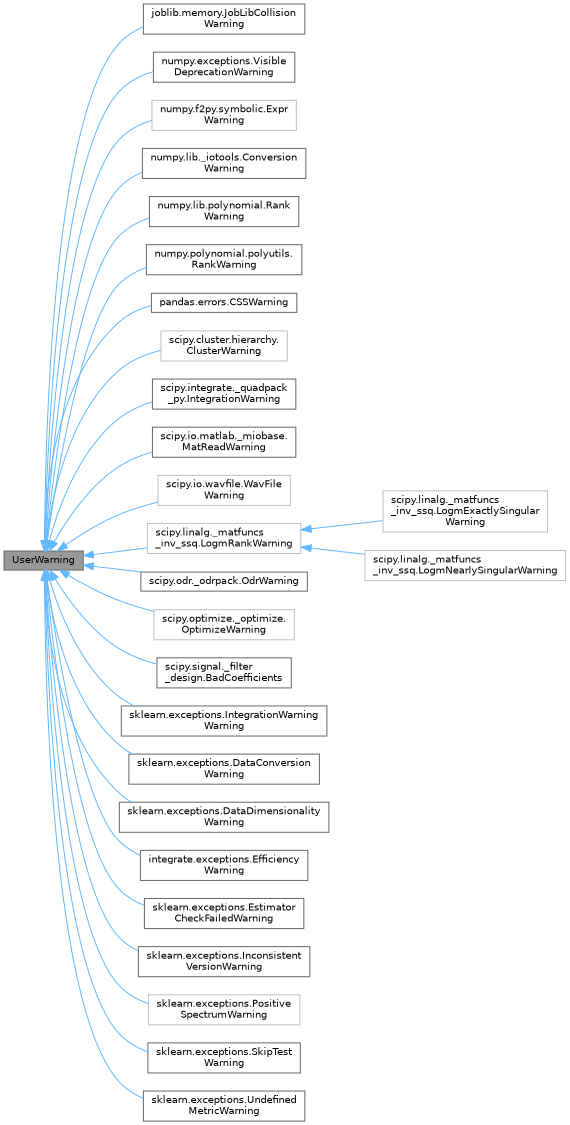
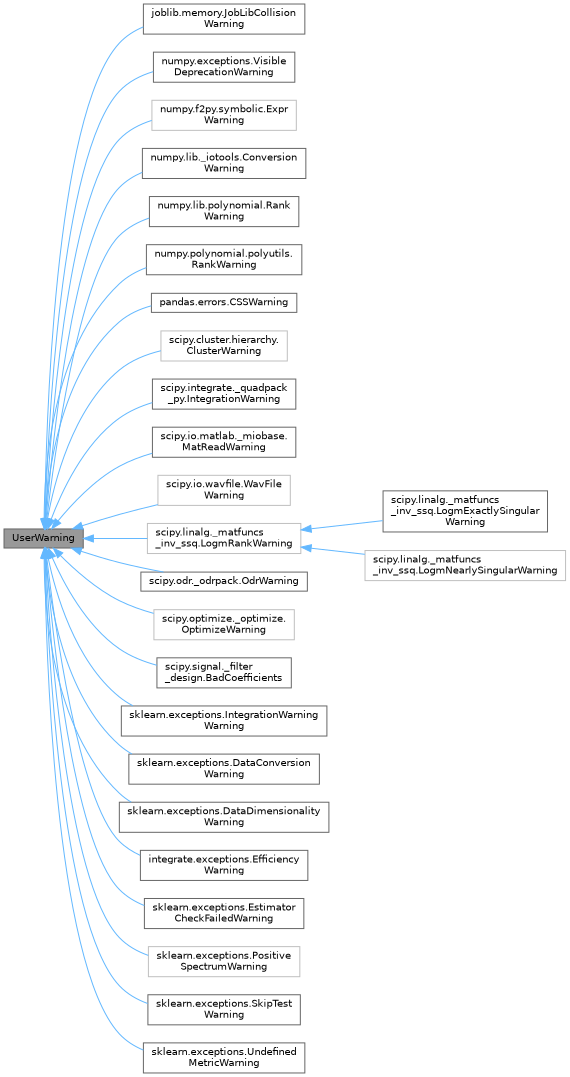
node "scipy.linalg._matfuncs _inv_ssq.LogmExactlySingular Warning": color grey75 -> gray40
node "sklearn.exceptions.Inconsistent VersionWarning": removed
